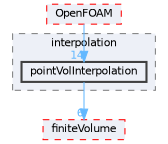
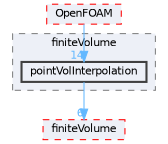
cluster "interpolation": label "interpolation" -> "finiteVolume"
